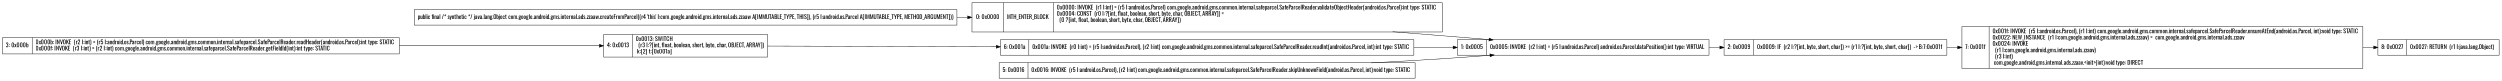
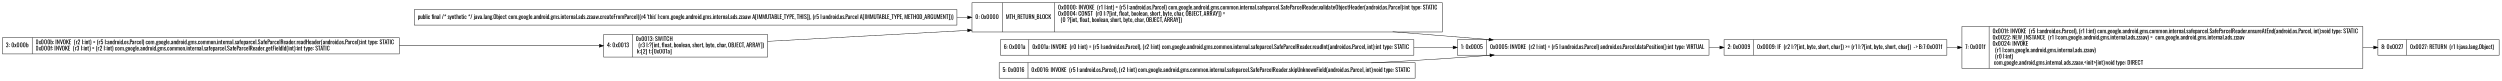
node "0: 0x0000": text "MTH_ENTER_BLOCK" -> "MTH_RETURN_BLOCK"
edge "4: 0x0013" -> "6: 0x001a": now "4: 0x0013" -> "0: 0x0000"
node "7: 0x001f": text "(r3 I:int)" -> "(r0 I:int)"
